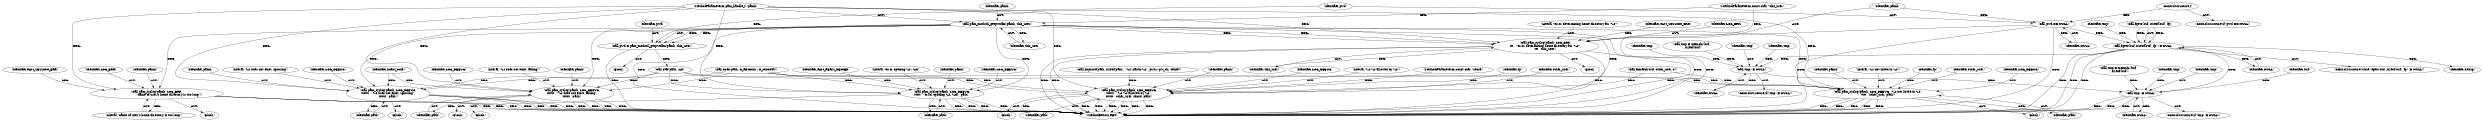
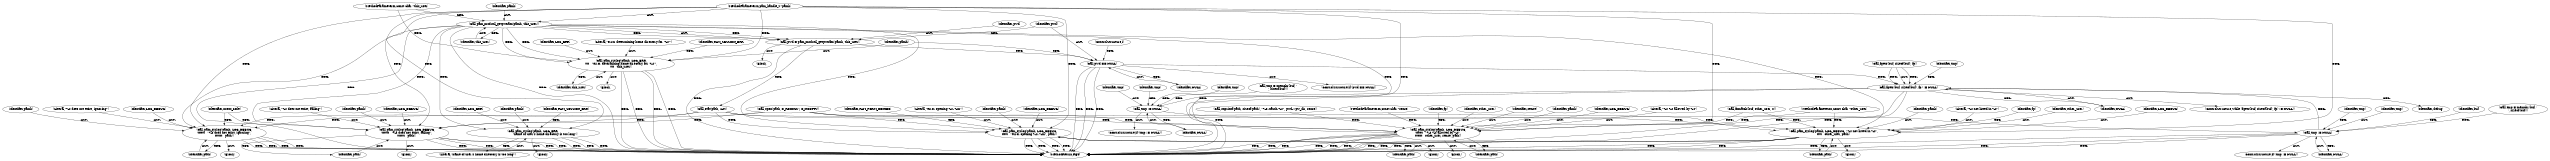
edge "(MethodParameterIn,pam_handle_t *pamh)" -> "(MethodReturn,RET)": added, label "DDG:"
edge "(ControlStructure,i)" -> "(ControlStructure,if (pwd == NULL))": now "(Call,pwd == NULL)" -> "(ControlStructure,if (pwd == NULL))"
edge "(Call,pwd = pam_modutil_getpwnam(pamh, this_user))" -> "(Call,pwd == NULL)": added, label "DDG:"
node "(Identifier,sense)": added
node "(MethodParameterIn,const char *other_user)": added
